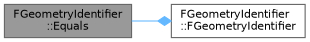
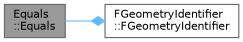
node "FGeometryIdentifier ::Equals": label "FGeometryIdentifier ::Equals" -> "Equals ::Equals"
